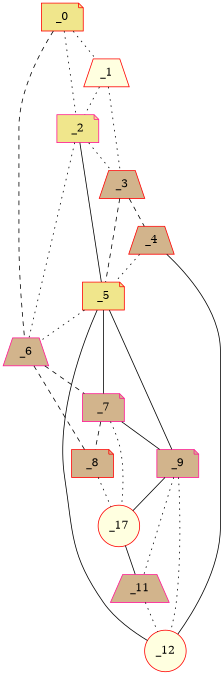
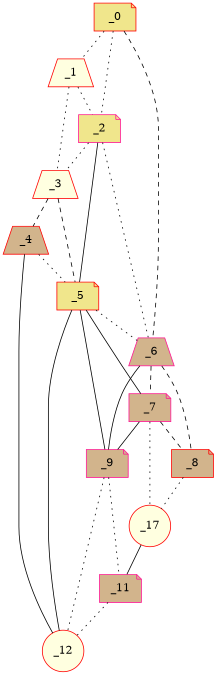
node "_3": fillcolor tan -> lightyellow
edge "_9" -- "_17": now "_9" -- "_6"
node "_11": shape trapezium -> note
